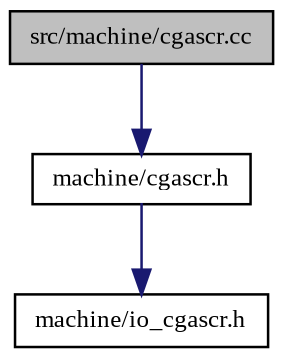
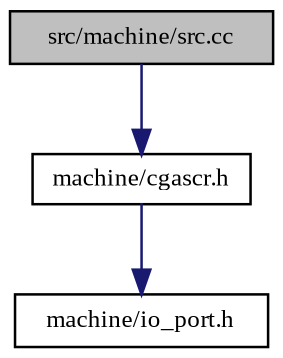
node "src/machine/cgascr.cc": label "src/machine/cgascr.cc" -> "src/machine/src.cc"
node "machine/io_cgascr.h": label "machine/io_cgascr.h" -> "machine/io_port.h"
